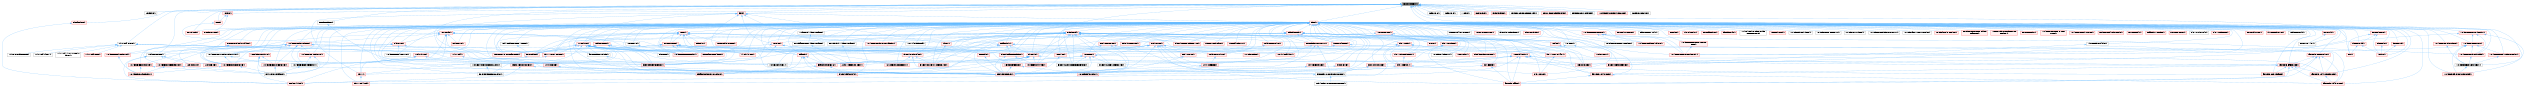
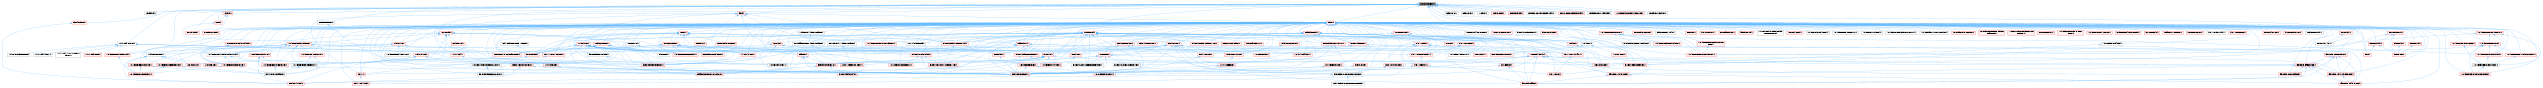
node "Library.h": label "Library.h" -> "BlueprintFieldNodeSpawner.h"
node "Actions.h": label "Actions.h" -> "SlateTypes.h"
